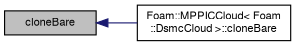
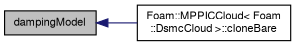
node "cloneBare": label "cloneBare" -> "dampingModel"
